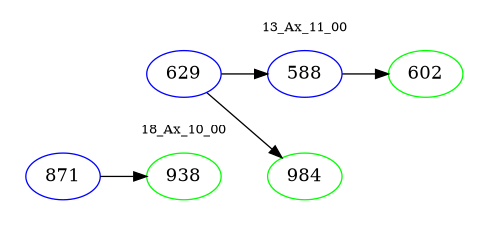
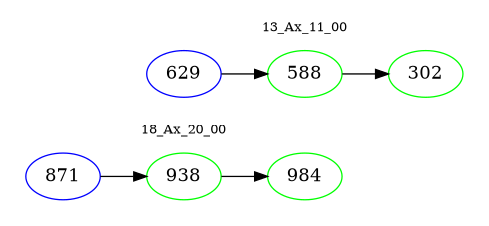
node "588": color blue -> green
node "602": label "602" -> "302"
edge "629" -> "984": now "938" -> "984"
cluster "18_Ax_10_00": label "18_Ax_10_00" -> "18_Ax_20_00"
